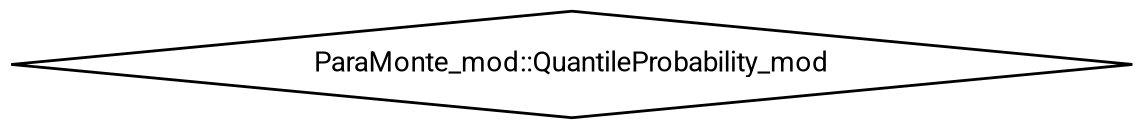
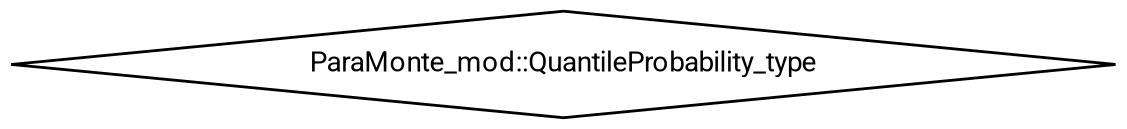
node "ParaMonte_mod::QuantileProbability_mod": label "ParaMonte_mod::QuantileProbability_mod" -> "ParaMonte_mod::QuantileProbability_type"
